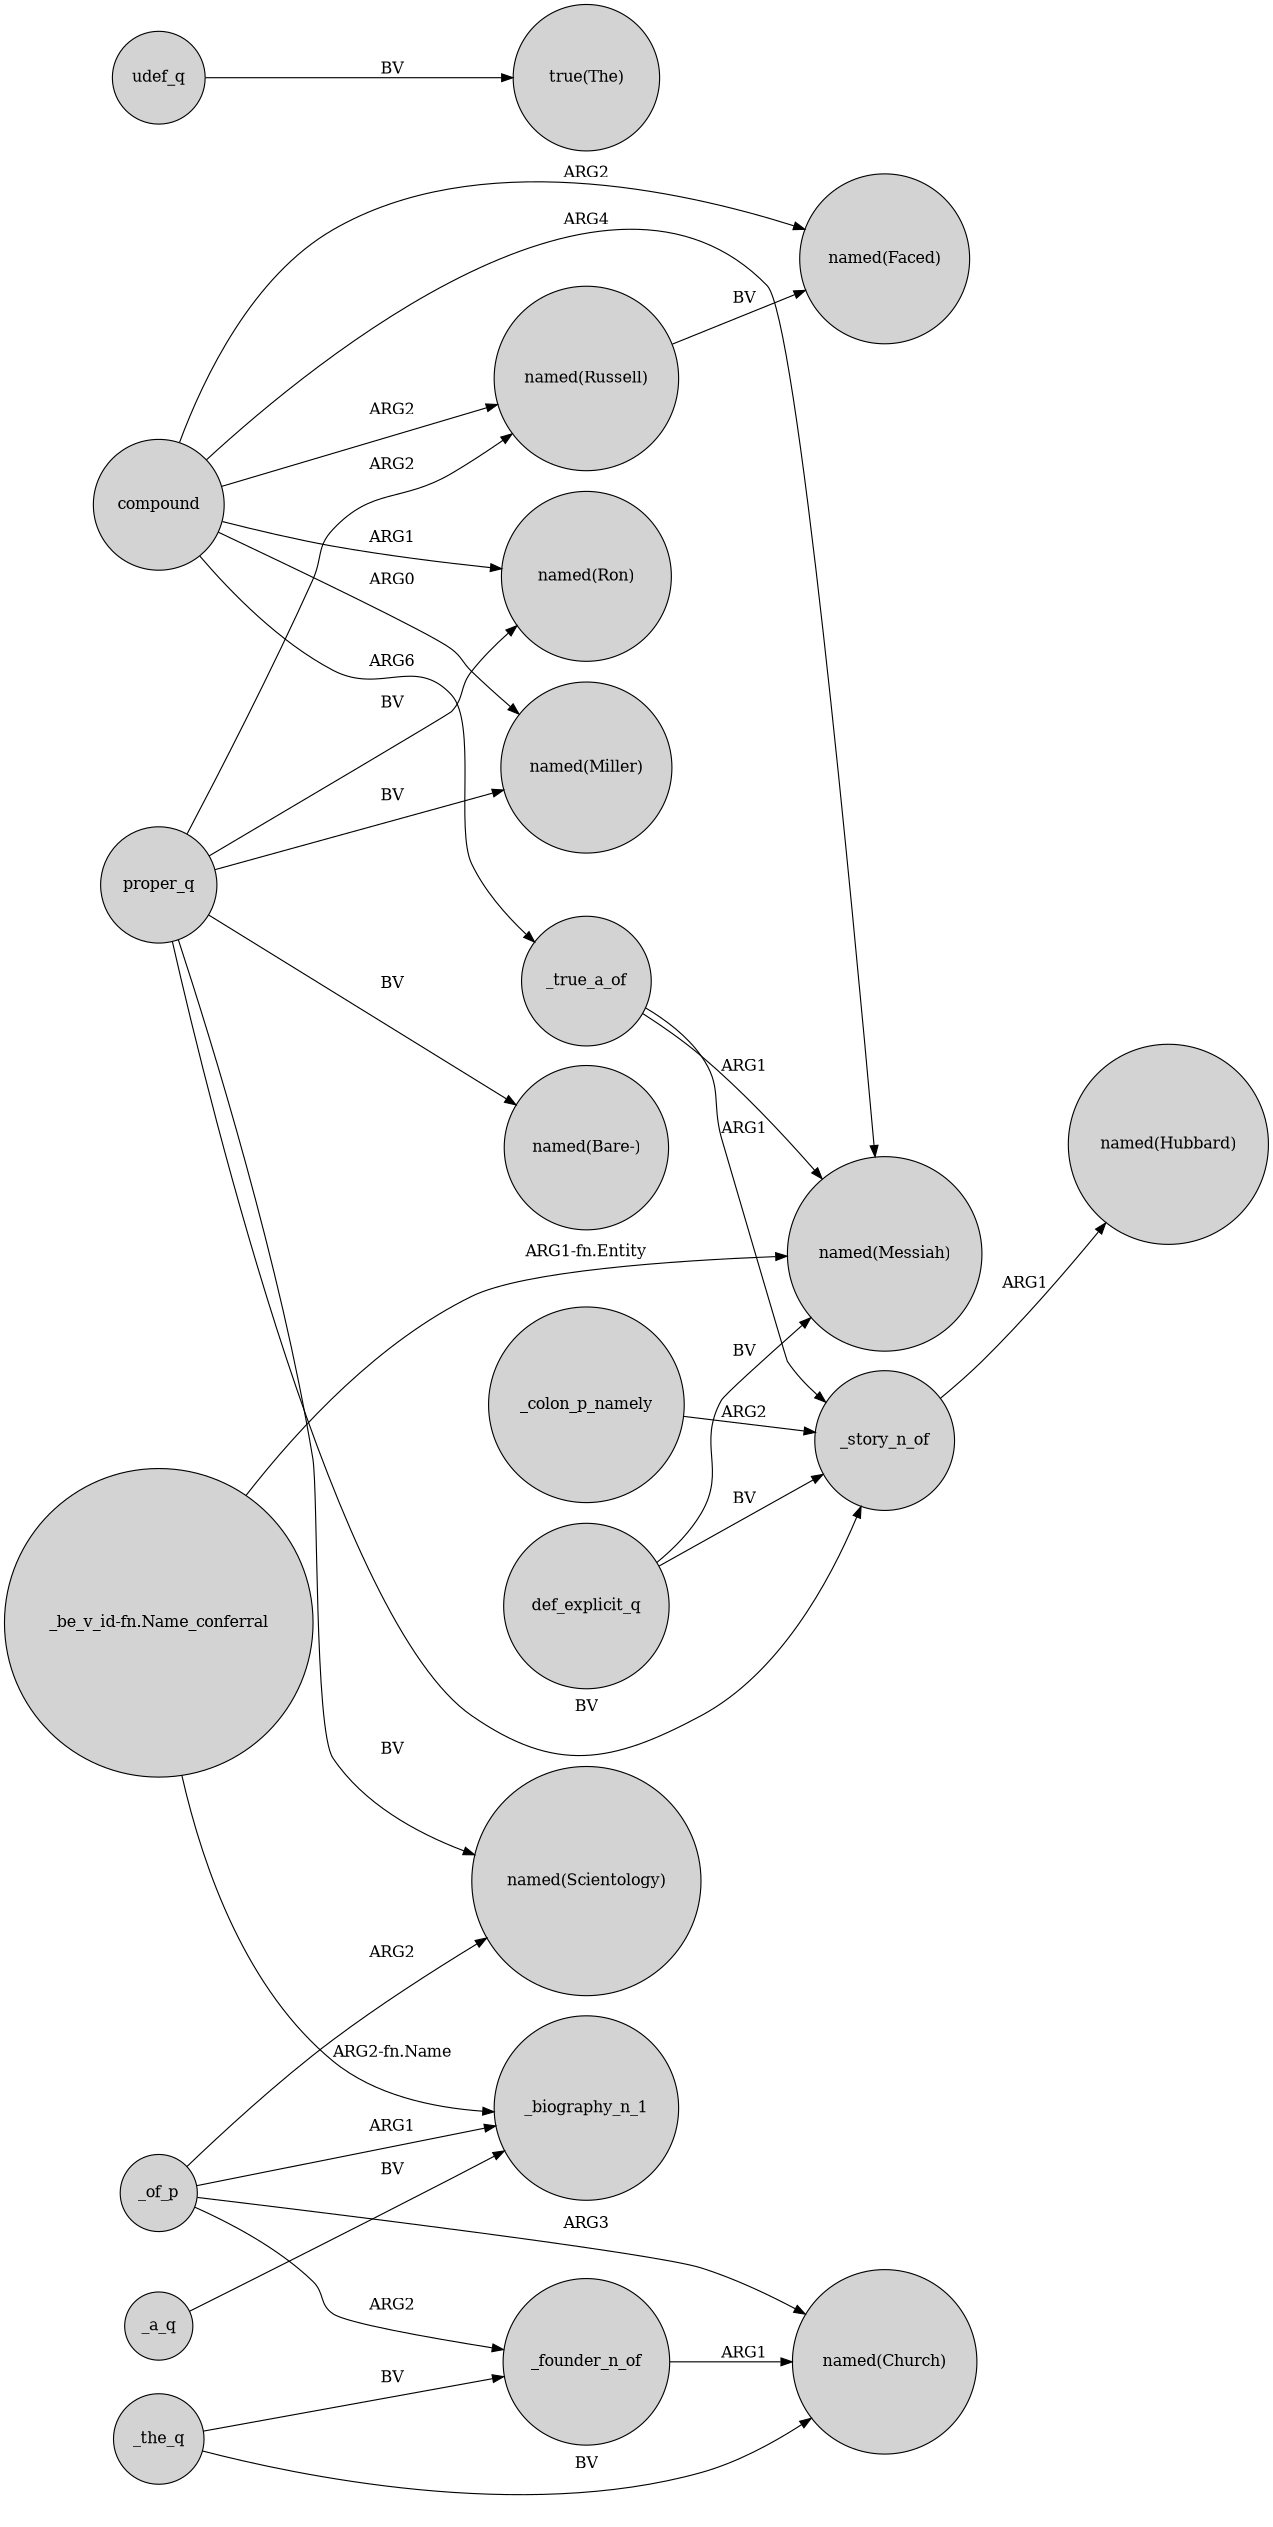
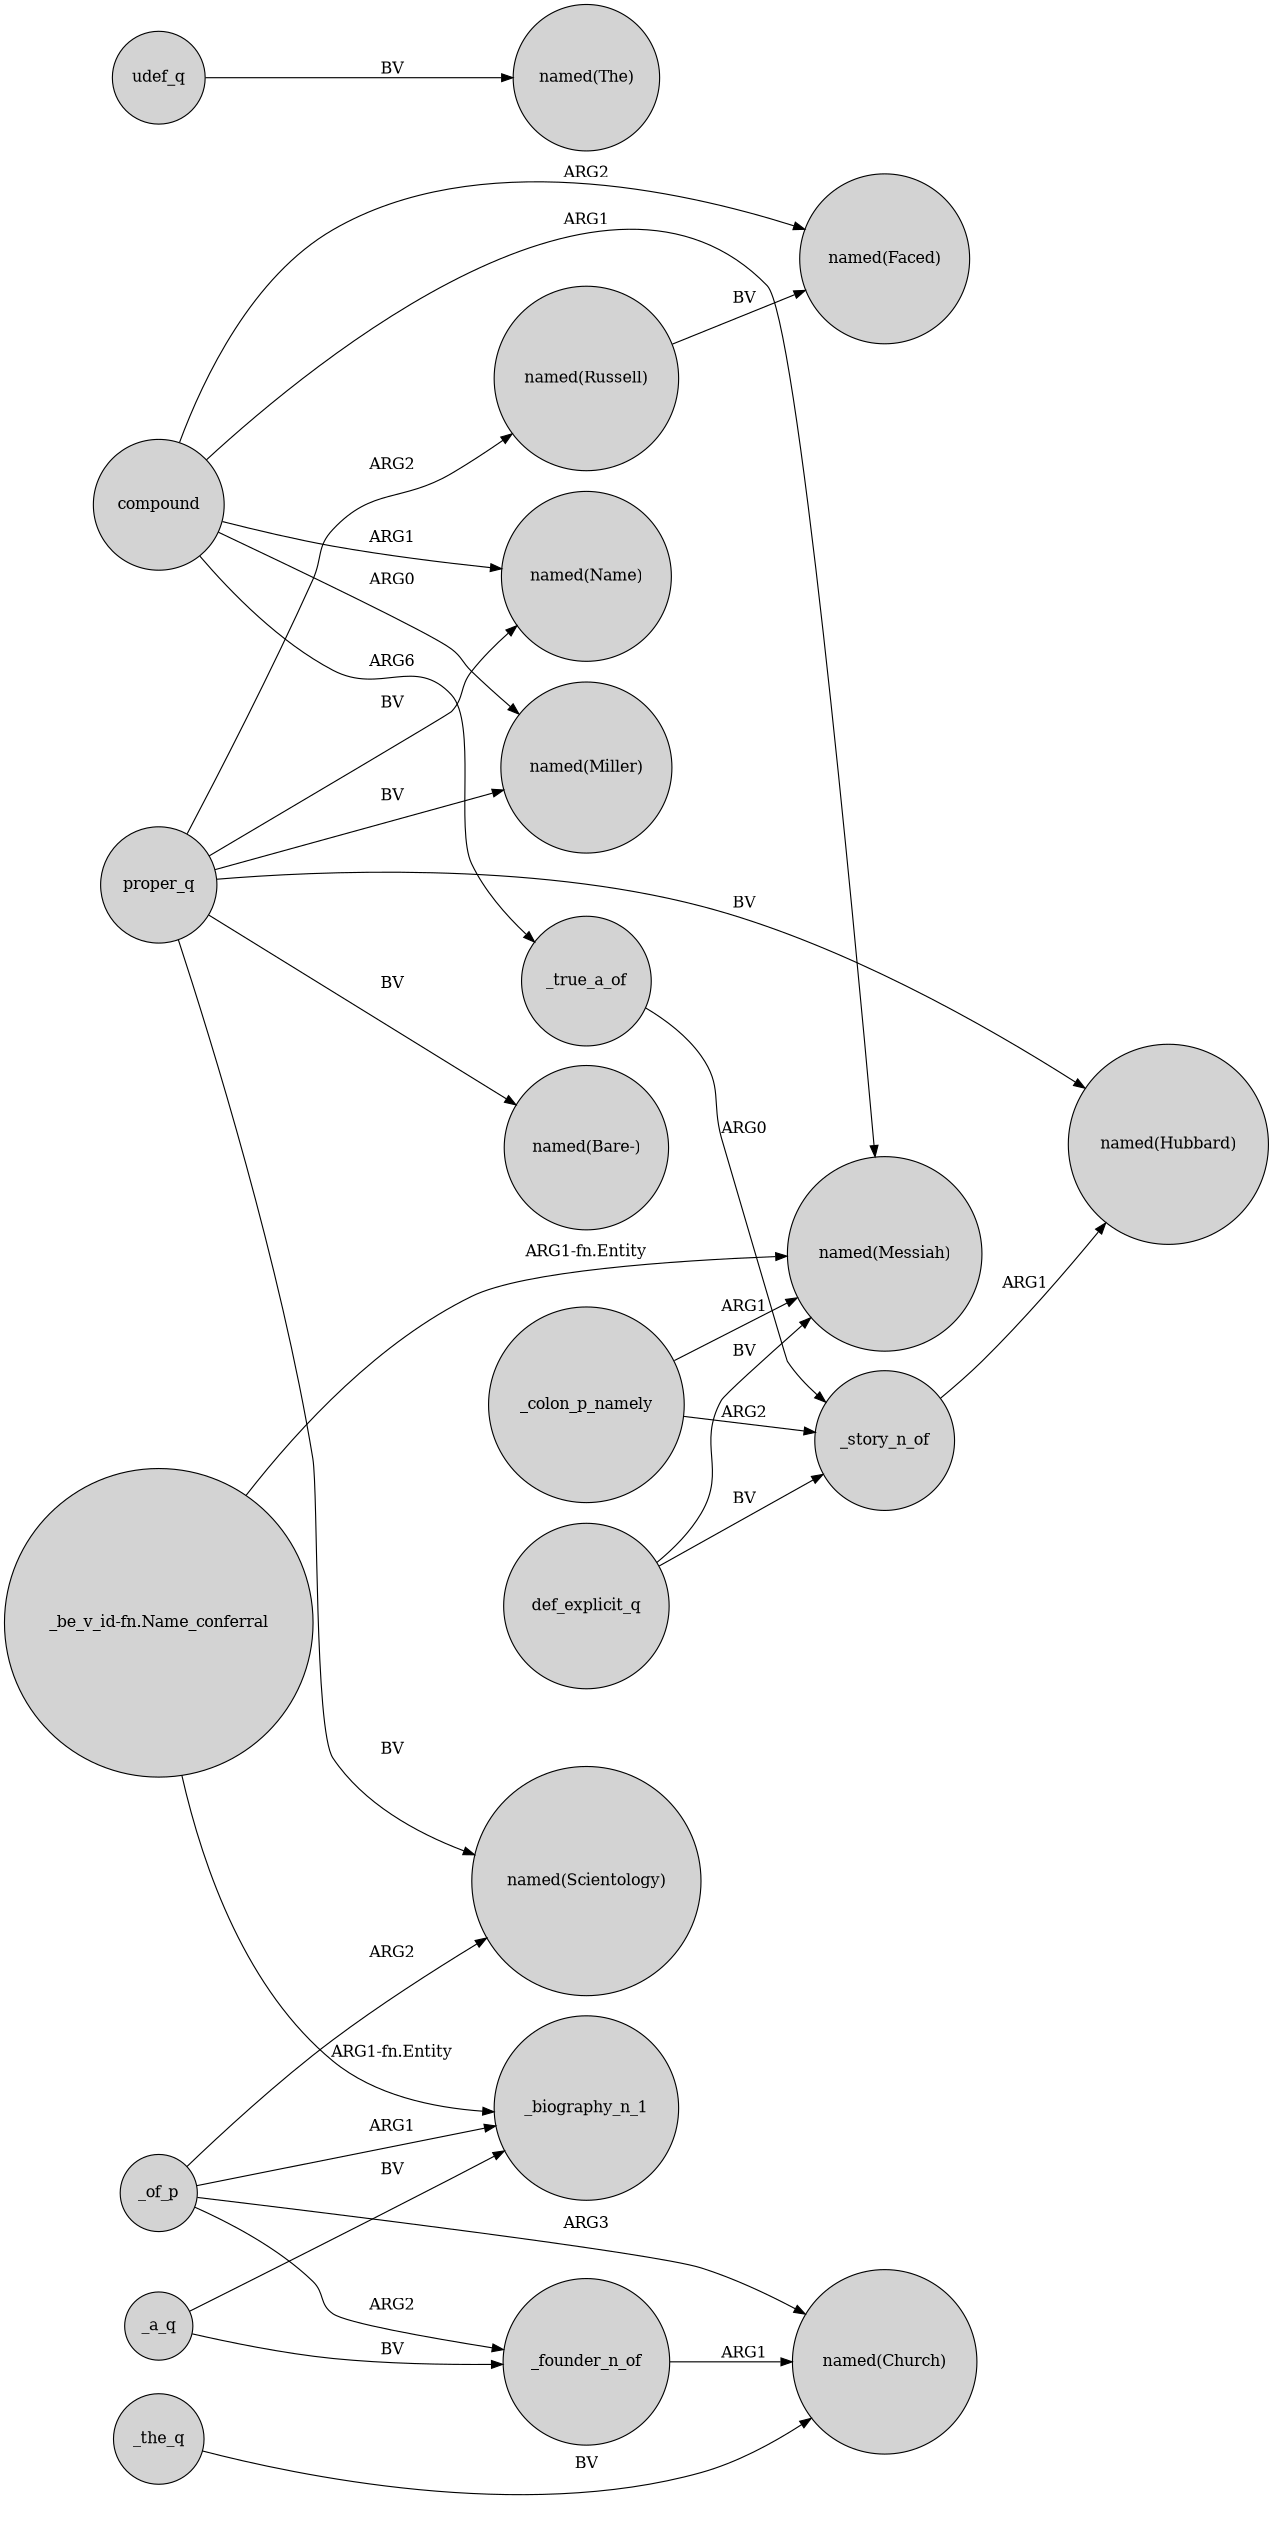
node "true(The)": label "true(The)" -> "named(The)"
edge "compound" -> "named(Messiah)": label "ARG4" -> "ARG1"
edge "compound" -> "named(Russell)": removed, label "ARG2"
node "named(Ron)": label "named(Ron)" -> "named(Name)"
edge "_true_a_of" -> "named(Messiah)": now "_colon_p_namely" -> "named(Messiah)"
edge "_true_a_of" -> "_story_n_of": label "ARG1" -> "ARG0"
edge "proper_q" -> "_story_n_of": now "proper_q" -> "named(Hubbard)"
edge "_be_v_id-fn.Name_conferral" -> "_biography_n_1": label "ARG2-fn.Name" -> "ARG1-fn.Entity"
edge "_the_q" -> "_founder_n_of": now "_a_q" -> "_founder_n_of"
